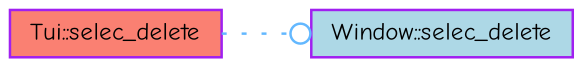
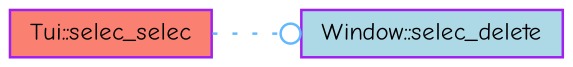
node "Tui::selec_delete": label "Tui::selec_delete" -> "Tui::selec_selec"
